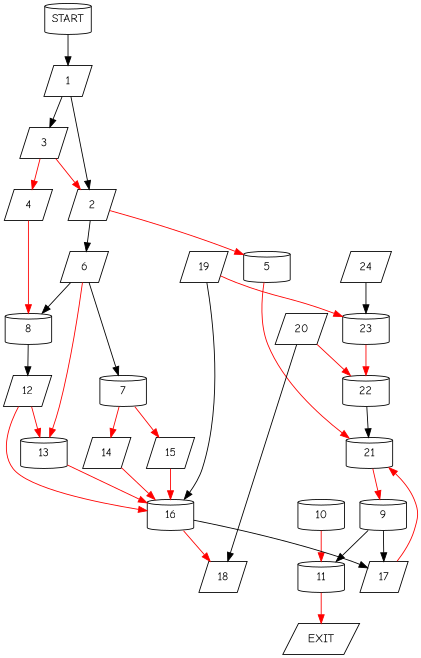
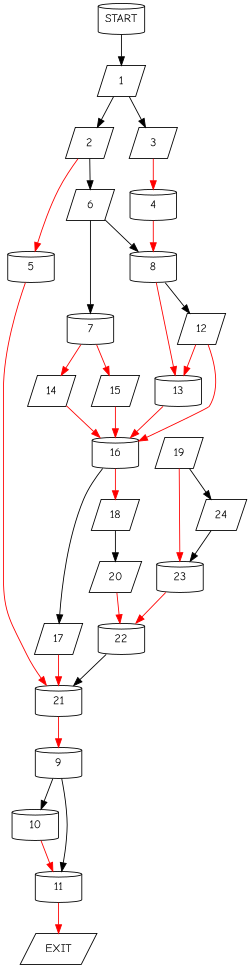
edge "3" -> "2": removed
node "4": shape parallelogram -> cylinder
edge "6" -> "13": now "8" -> "13"
edge "19" -> "16": now "19" -> "24"
edge "20" -> "18": reversed
edge "9" -> "17": now "9" -> "10"
